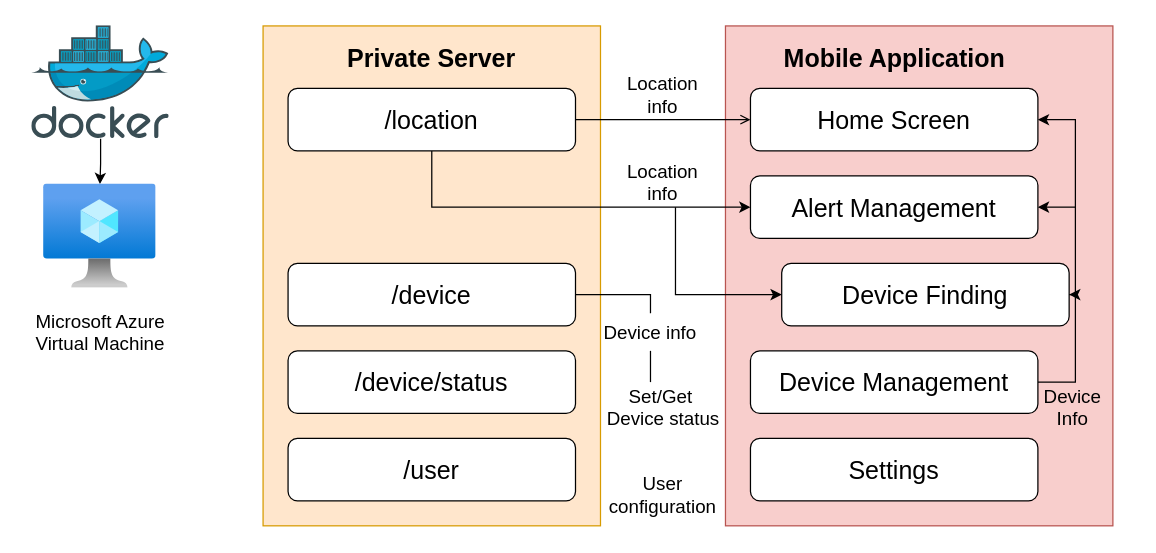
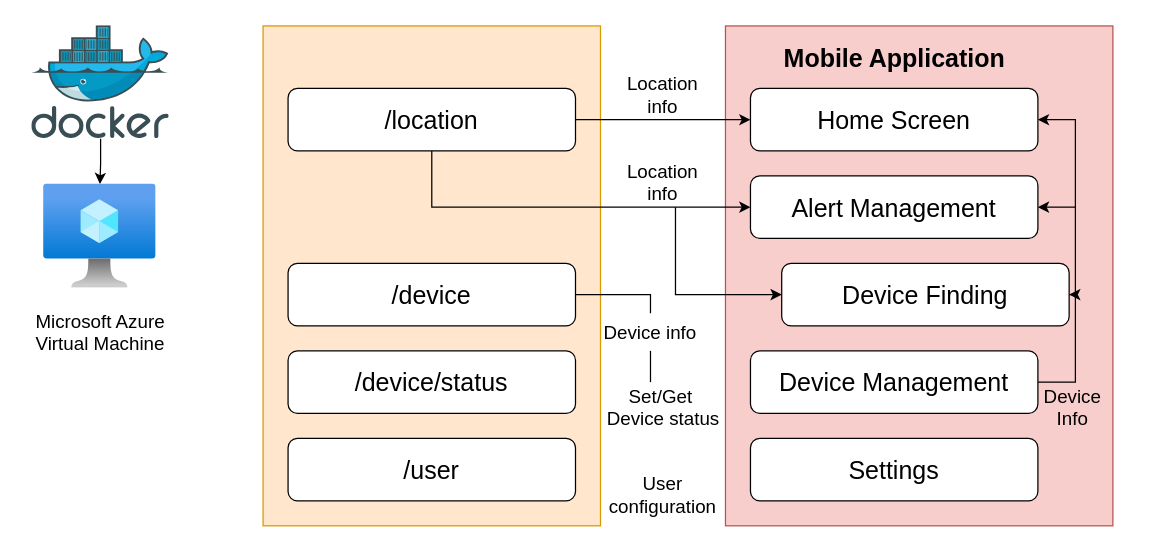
node "Private Server": removed
edge "/location" -> "Home Screen": arrowhead open -> classic
